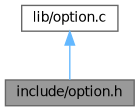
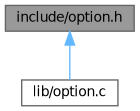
edge "include/option.h" -> "lib/option.c": reversed
